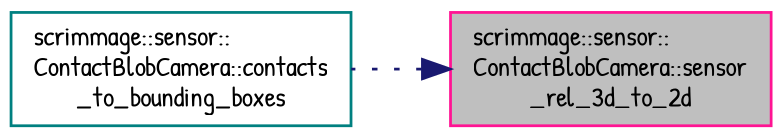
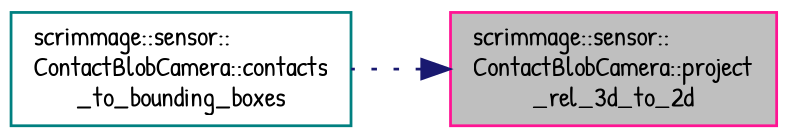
node "scrimmage::sensor:: ContactBlobCamera::sensor _rel_3d_to_2d": label "scrimmage::sensor:: ContactBlobCamera::sensor _rel_3d_to_2d" -> "scrimmage::sensor:: ContactBlobCamera::project _rel_3d_to_2d"
